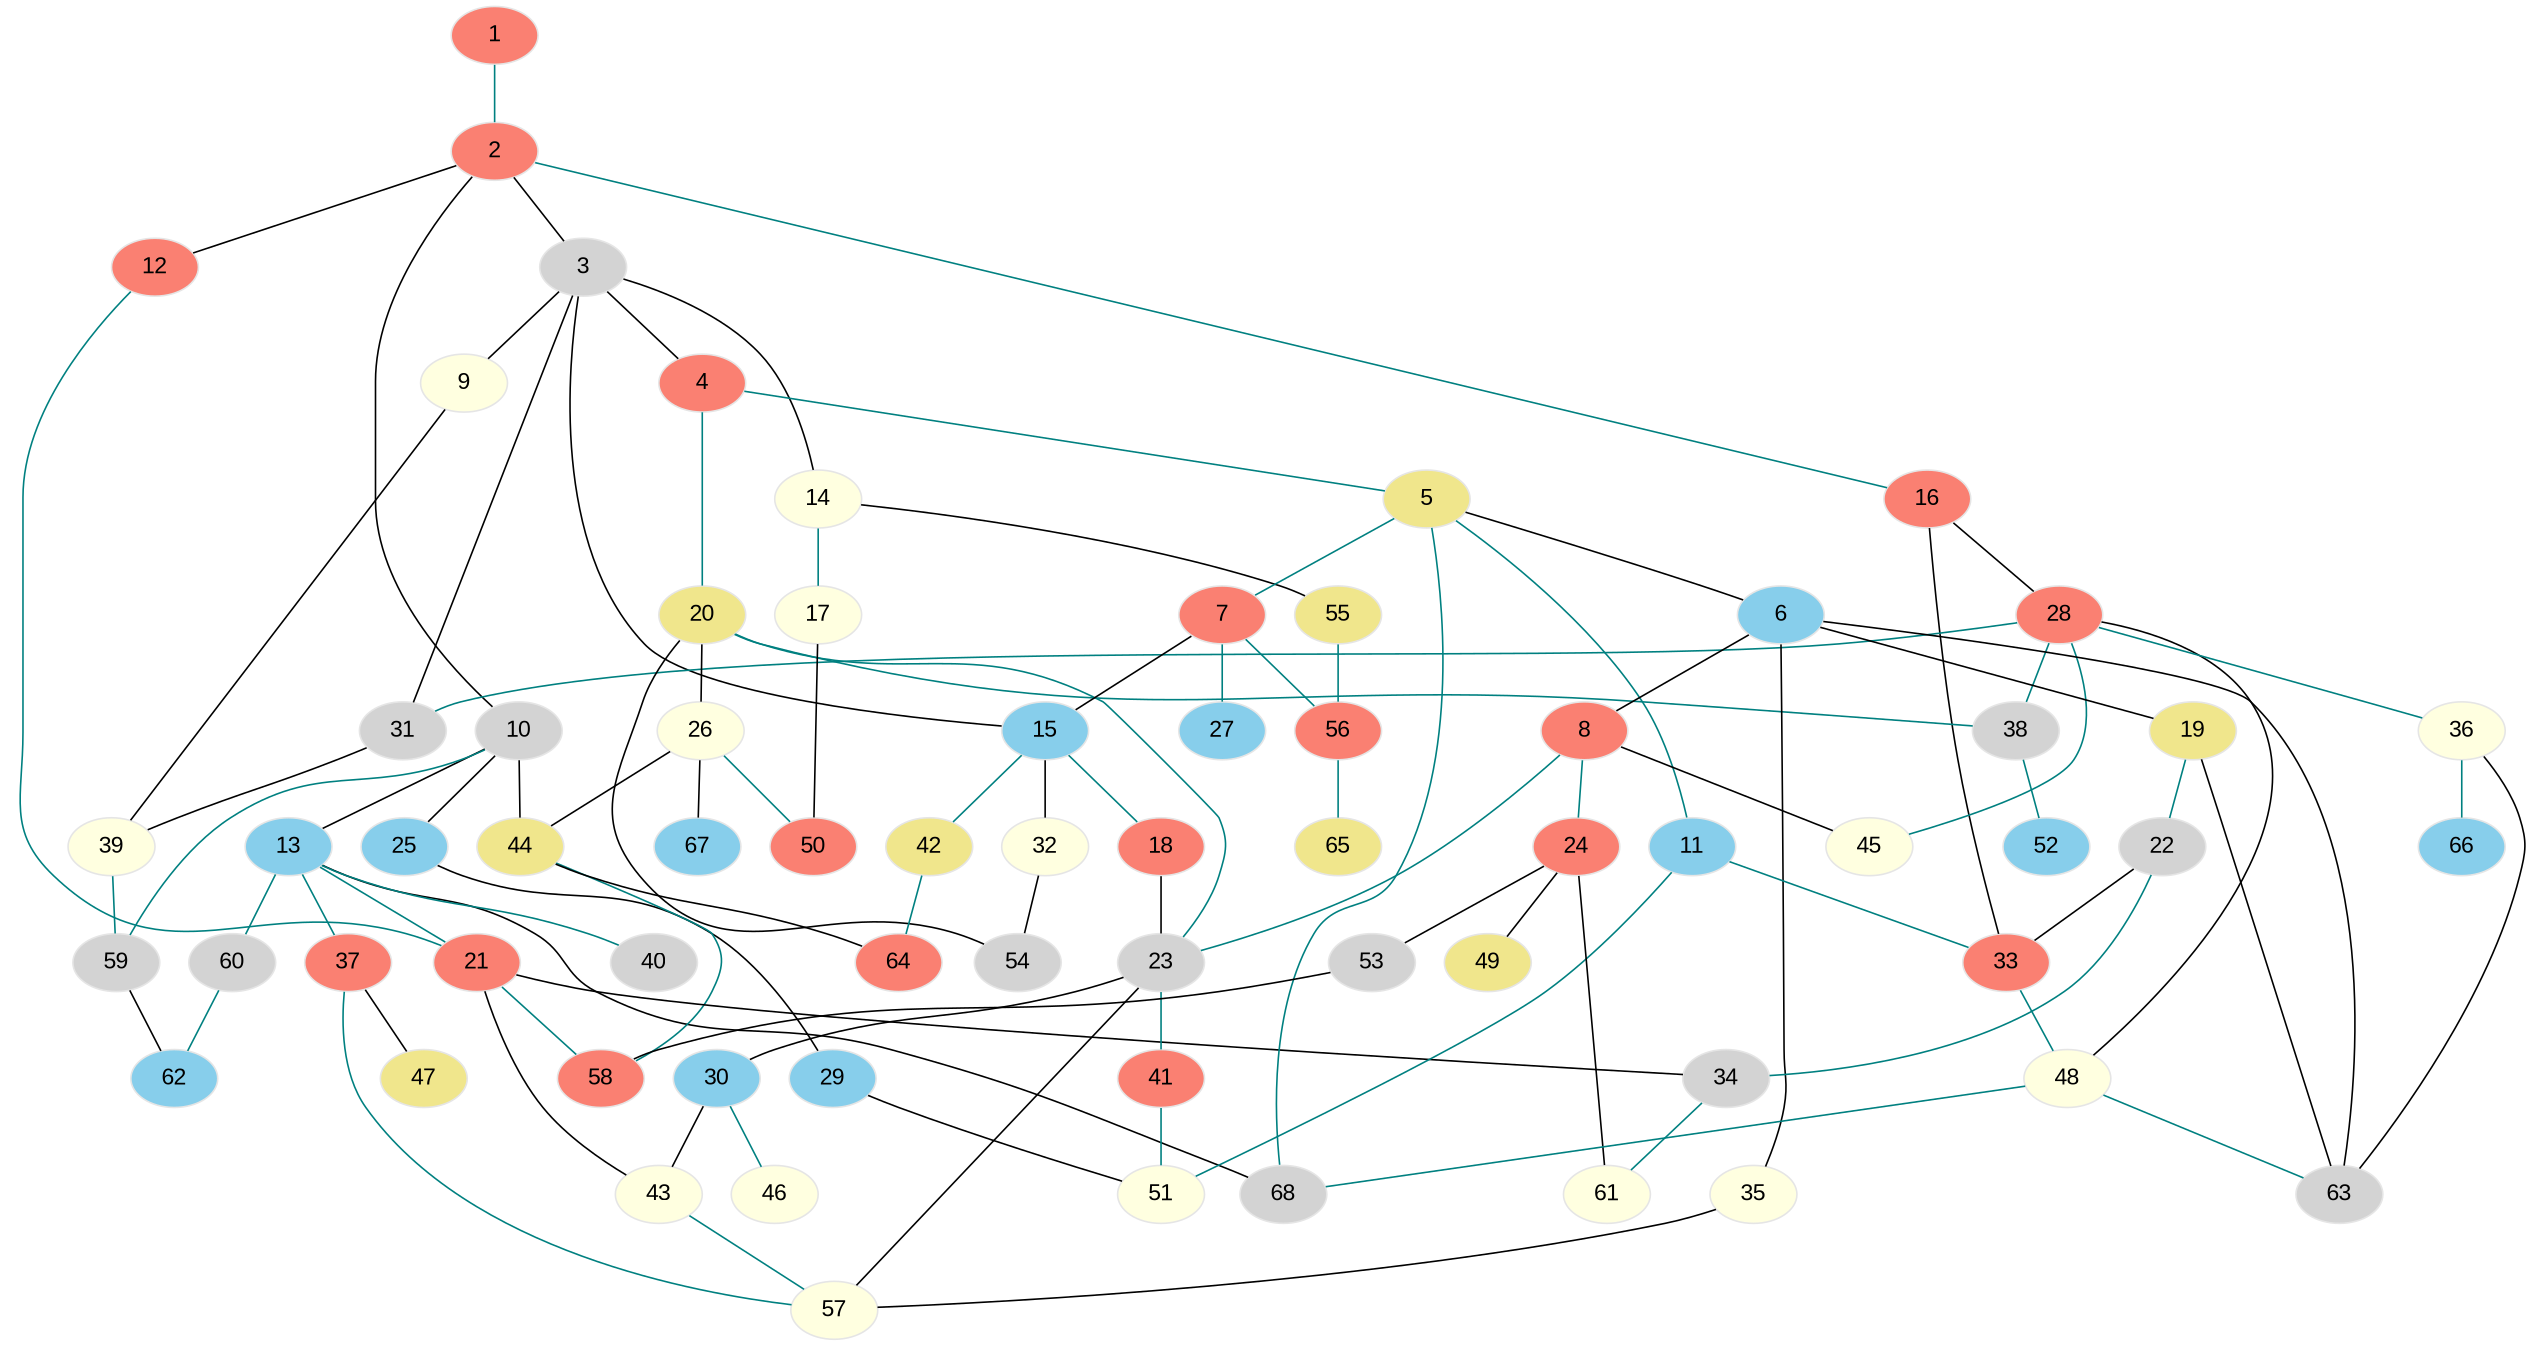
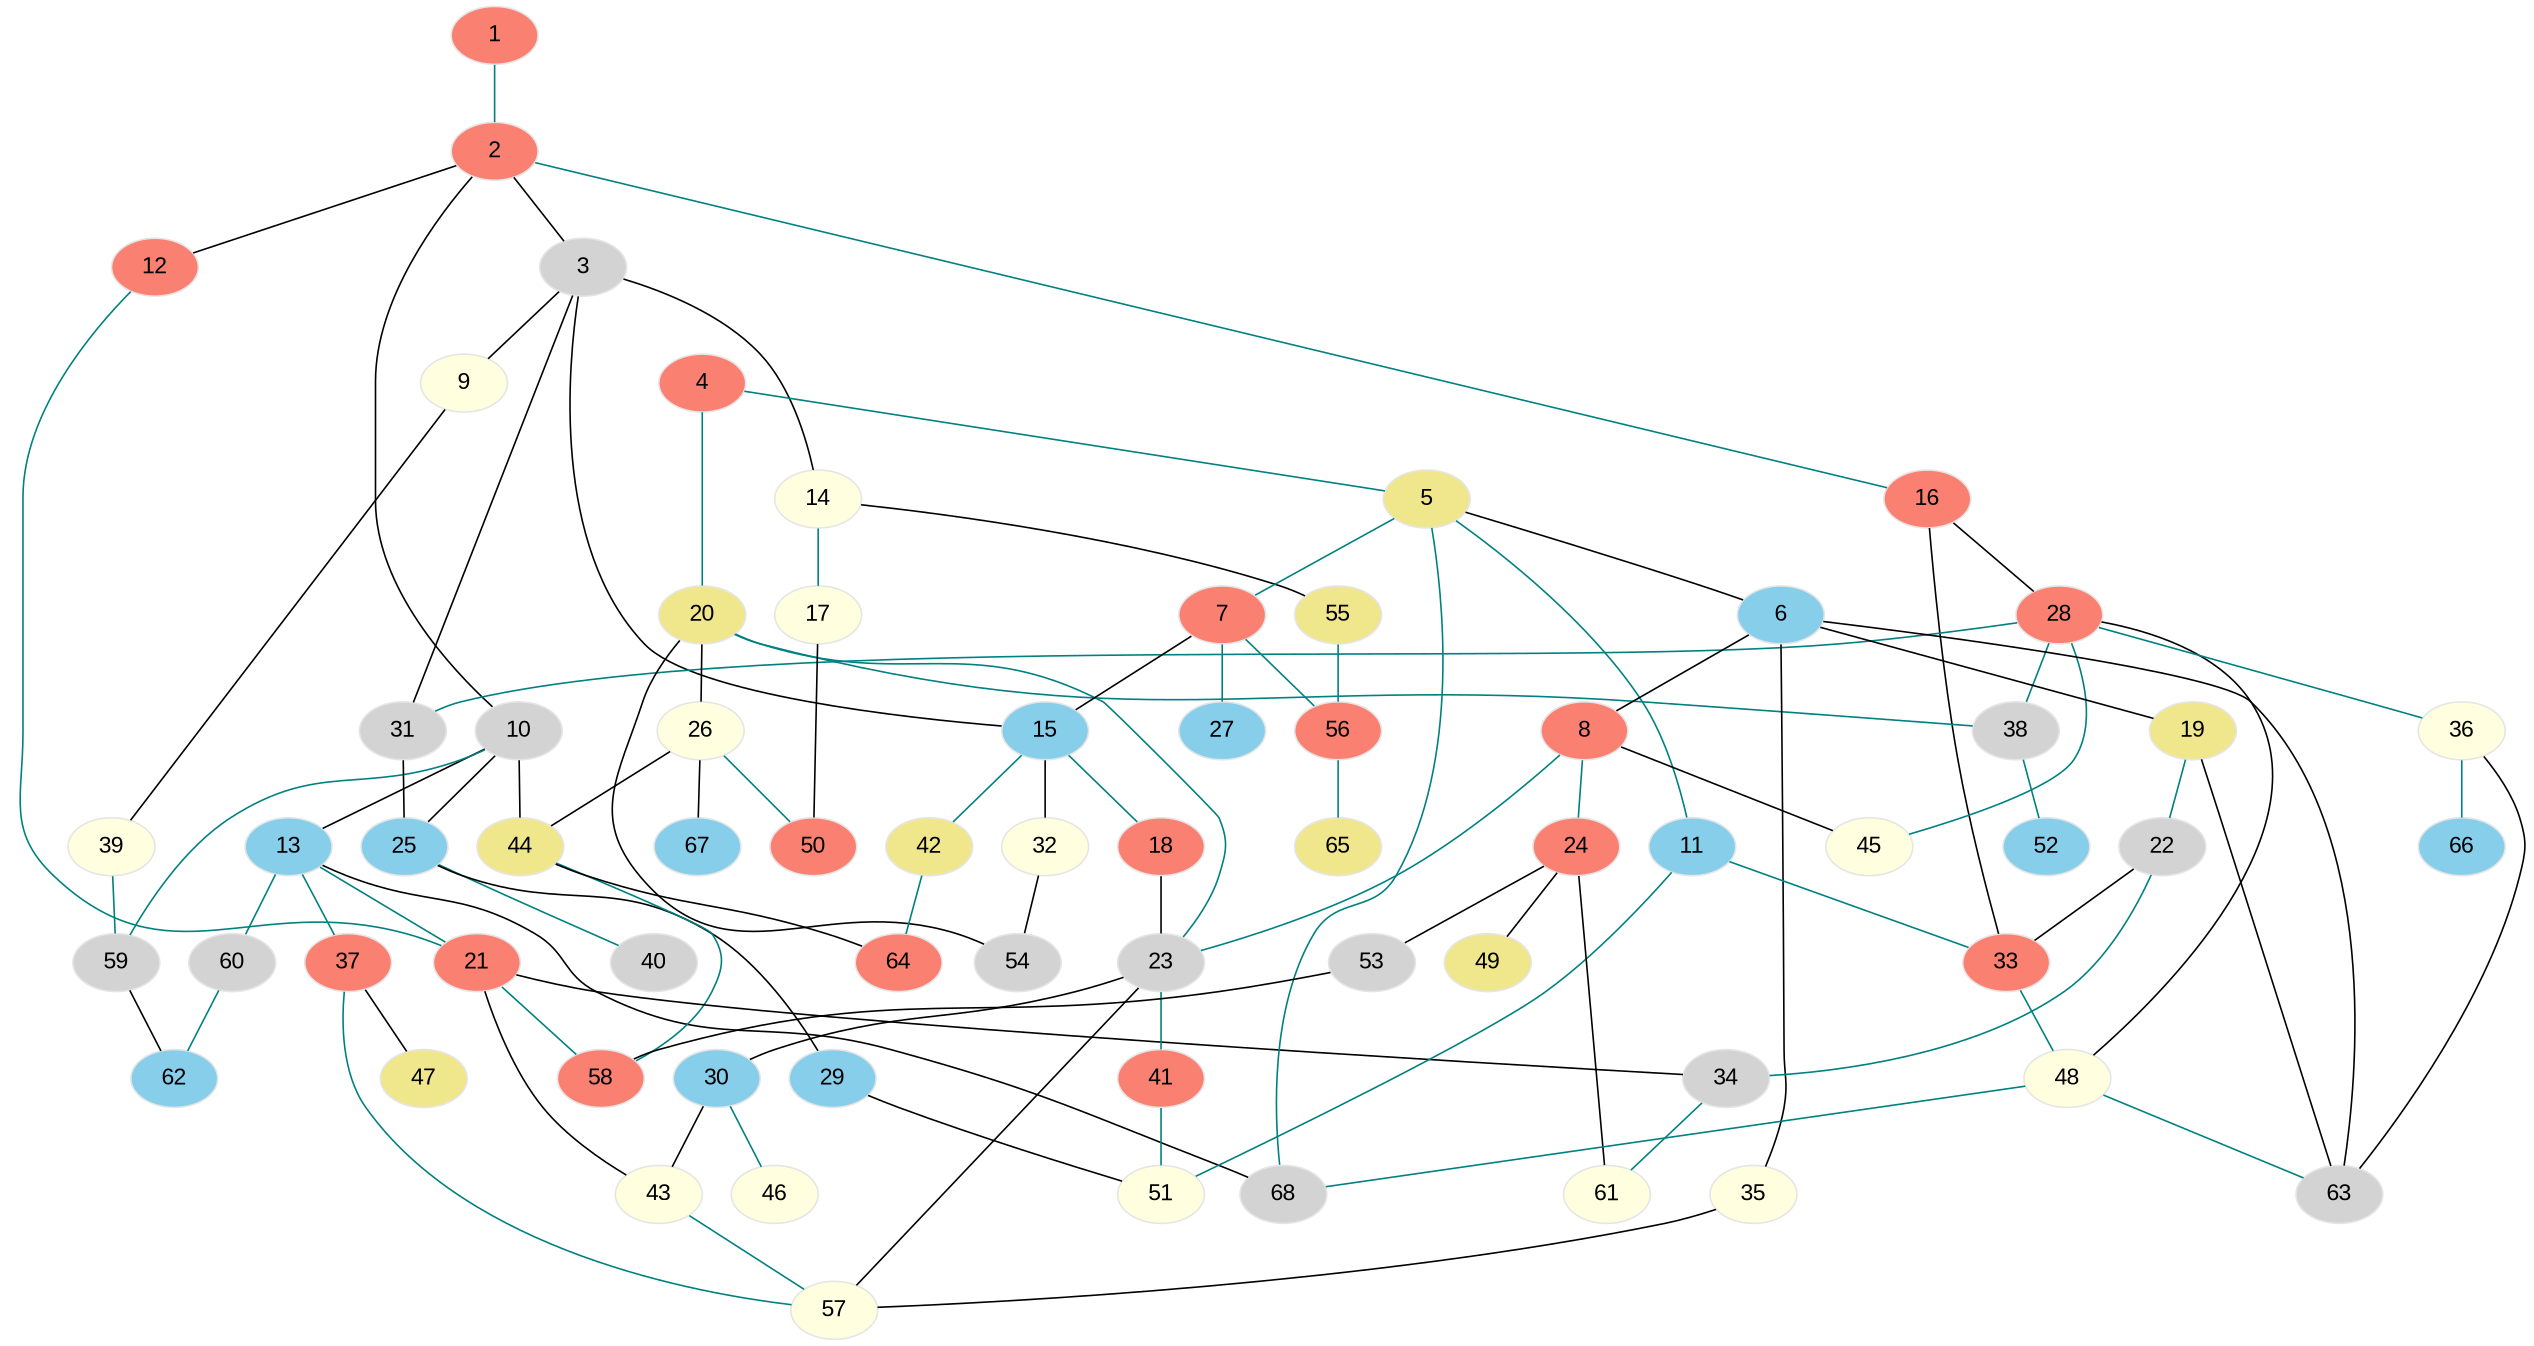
edge "3" -- "4": removed
edge "31" -- "39": now "31" -- "25"
edge "13" -- "40": now "25" -- "40"
